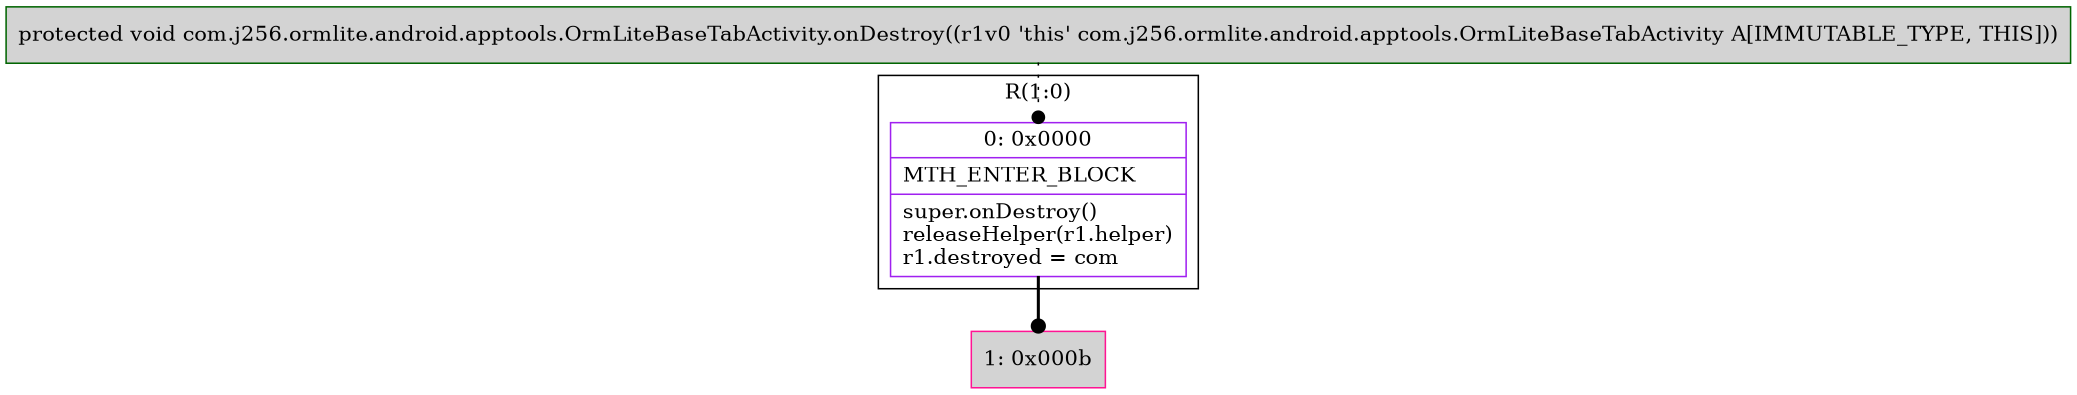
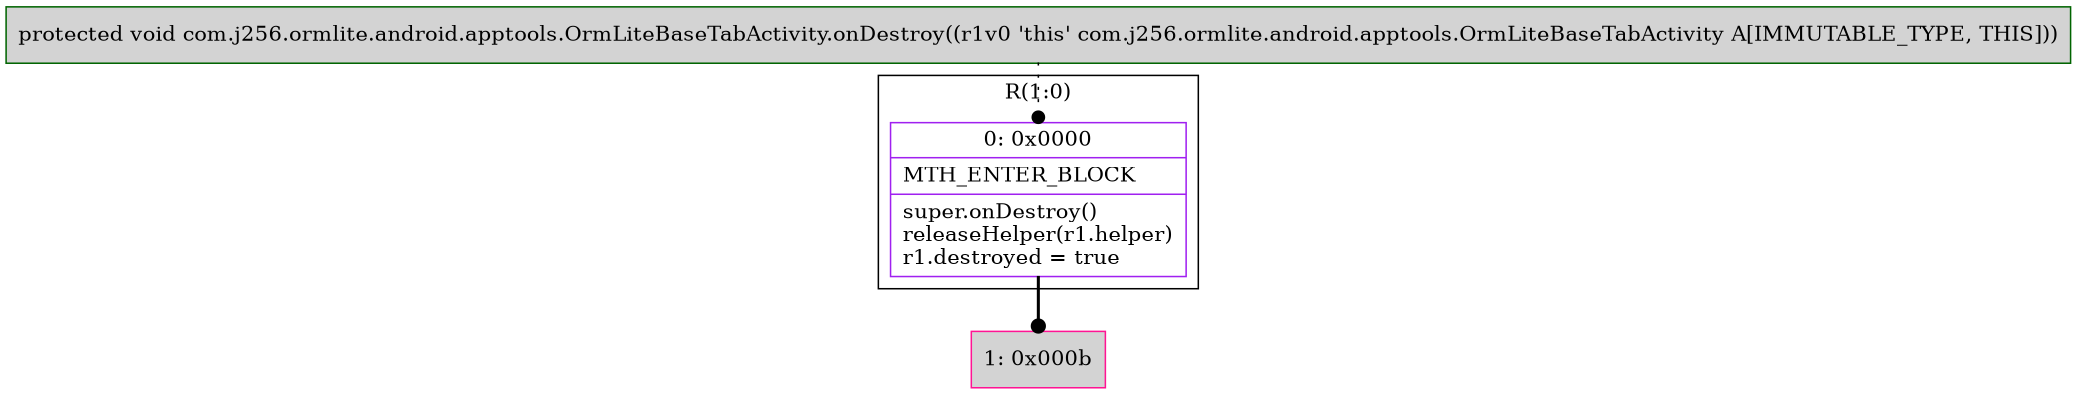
node "0: 0x0000": text "r1.destroyed = com" -> "r1.destroyed = true"
